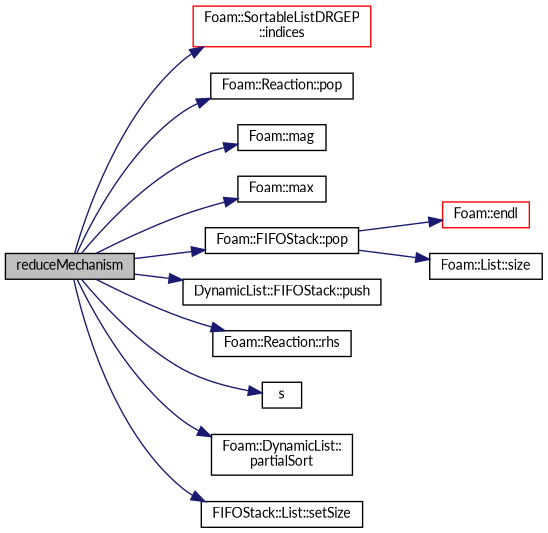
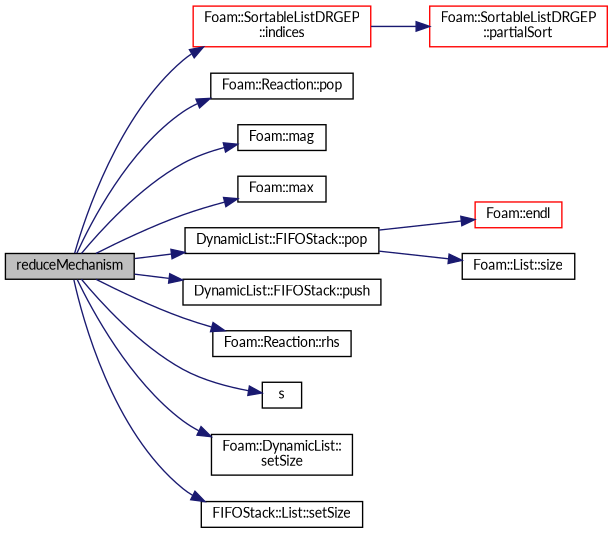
node "Foam::SortableListDRGEP ::partialSort": added
node "Foam::FIFOStack::pop": label "Foam::FIFOStack::pop" -> "DynamicList::FIFOStack::pop"
node "Foam::DynamicList:: partialSort": label "Foam::DynamicList:: partialSort" -> "Foam::DynamicList:: setSize"
